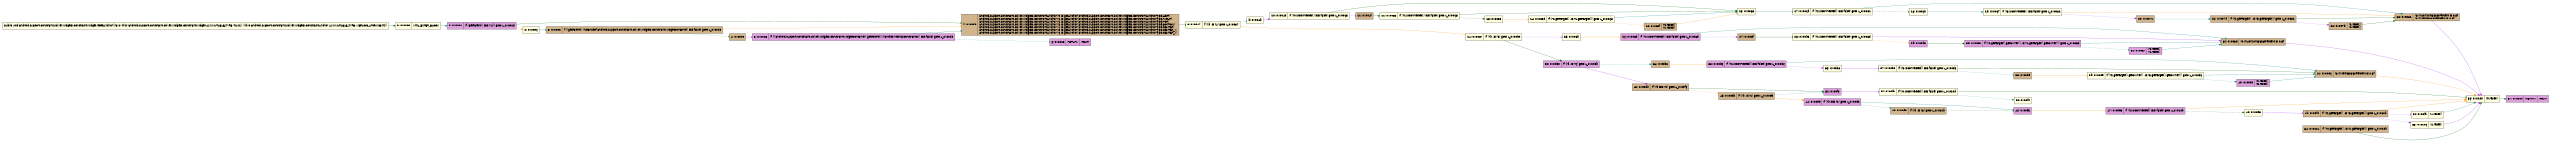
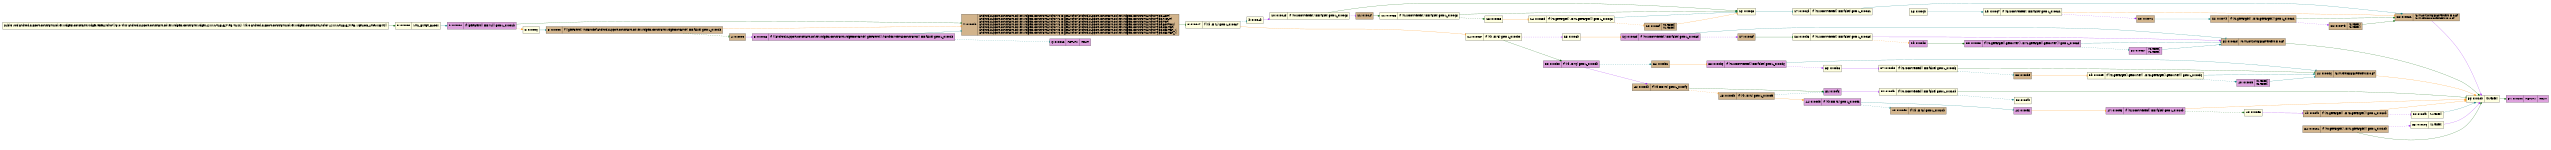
edge "17: 0x0069" -> "18: 0x006b": removed
edge "32: 0x00ad" -> "56: 0x0109": color purple -> darkgreen
edge "45: 0x00e0" -> "46: 0x00e2": removed
edge "49: 0x00f0" -> "55: 0x0106": now "54: 0x0104" -> "55: 0x0106"
